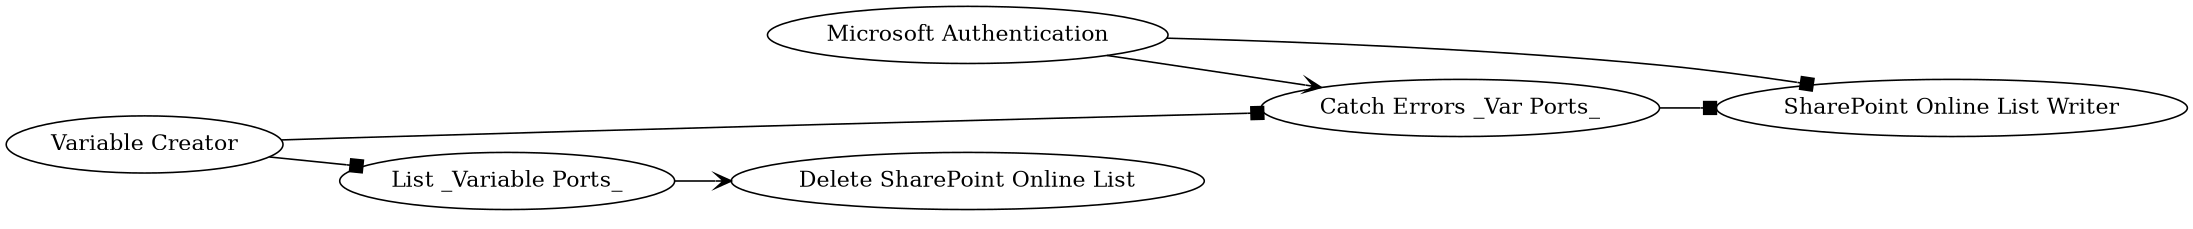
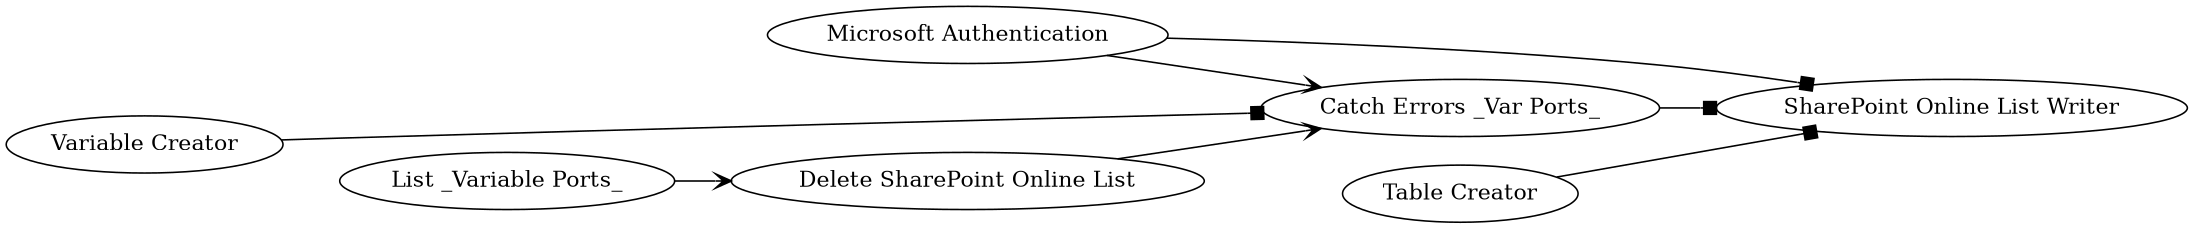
edge "Delete SharePoint Online List" -> "Catch Errors _Var Ports_": added
edge "Variable Creator" -> "List _Variable Ports_": removed
node "Table Creator": added
